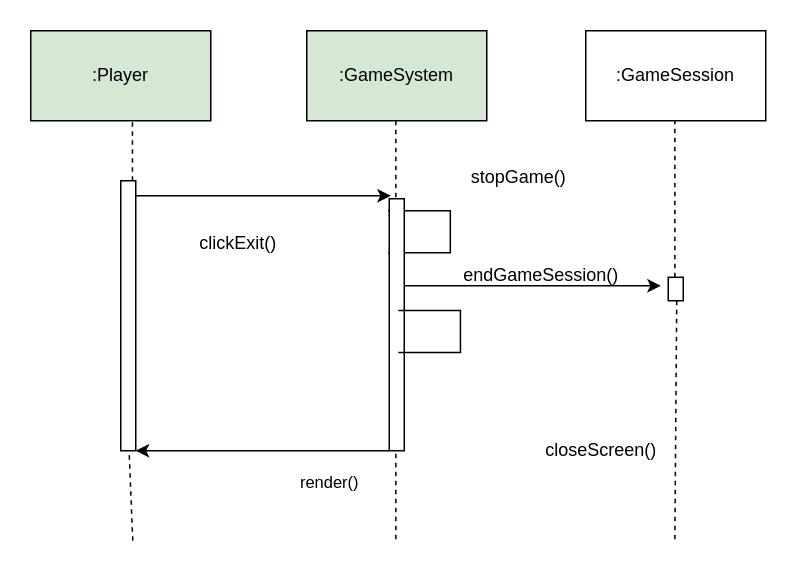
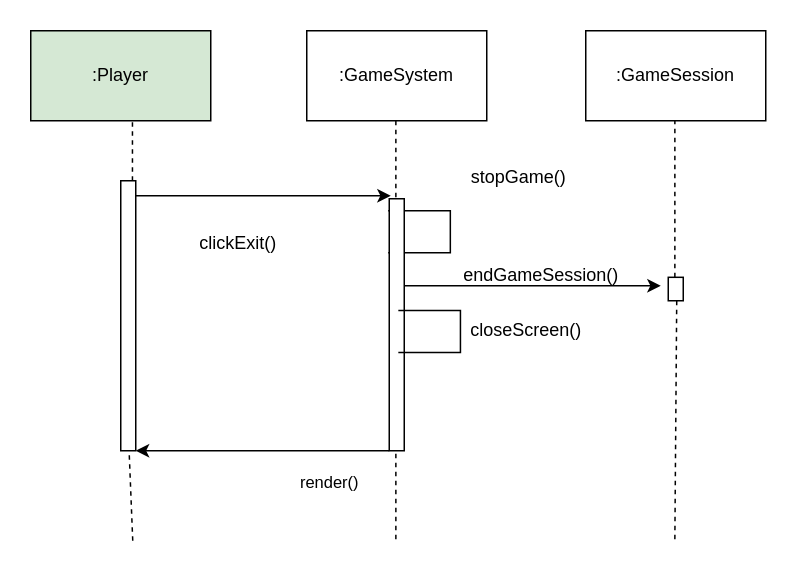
node ":GameSystem": fillcolor #d5e8d4 -> #ffffff
node "closeScreen()": moved (601, 451) -> (526, 331)
